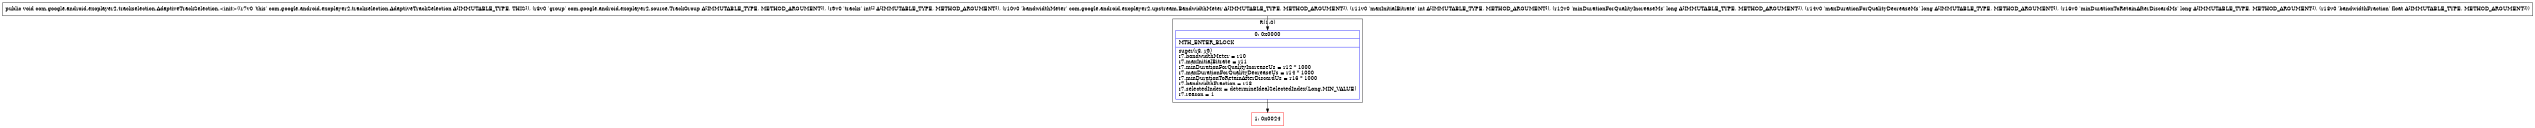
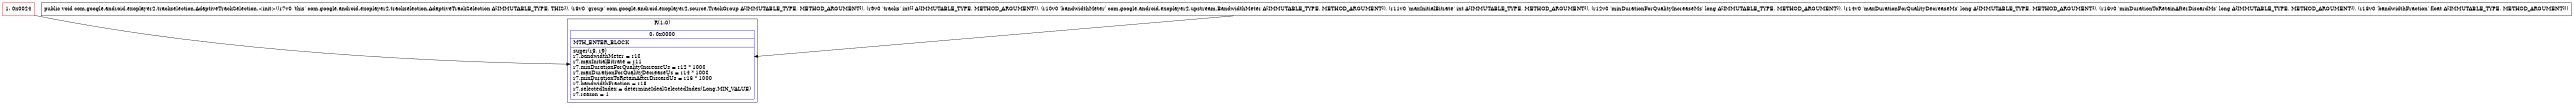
edge "0: 0x0000" -> "1: 0x0024": reversed
